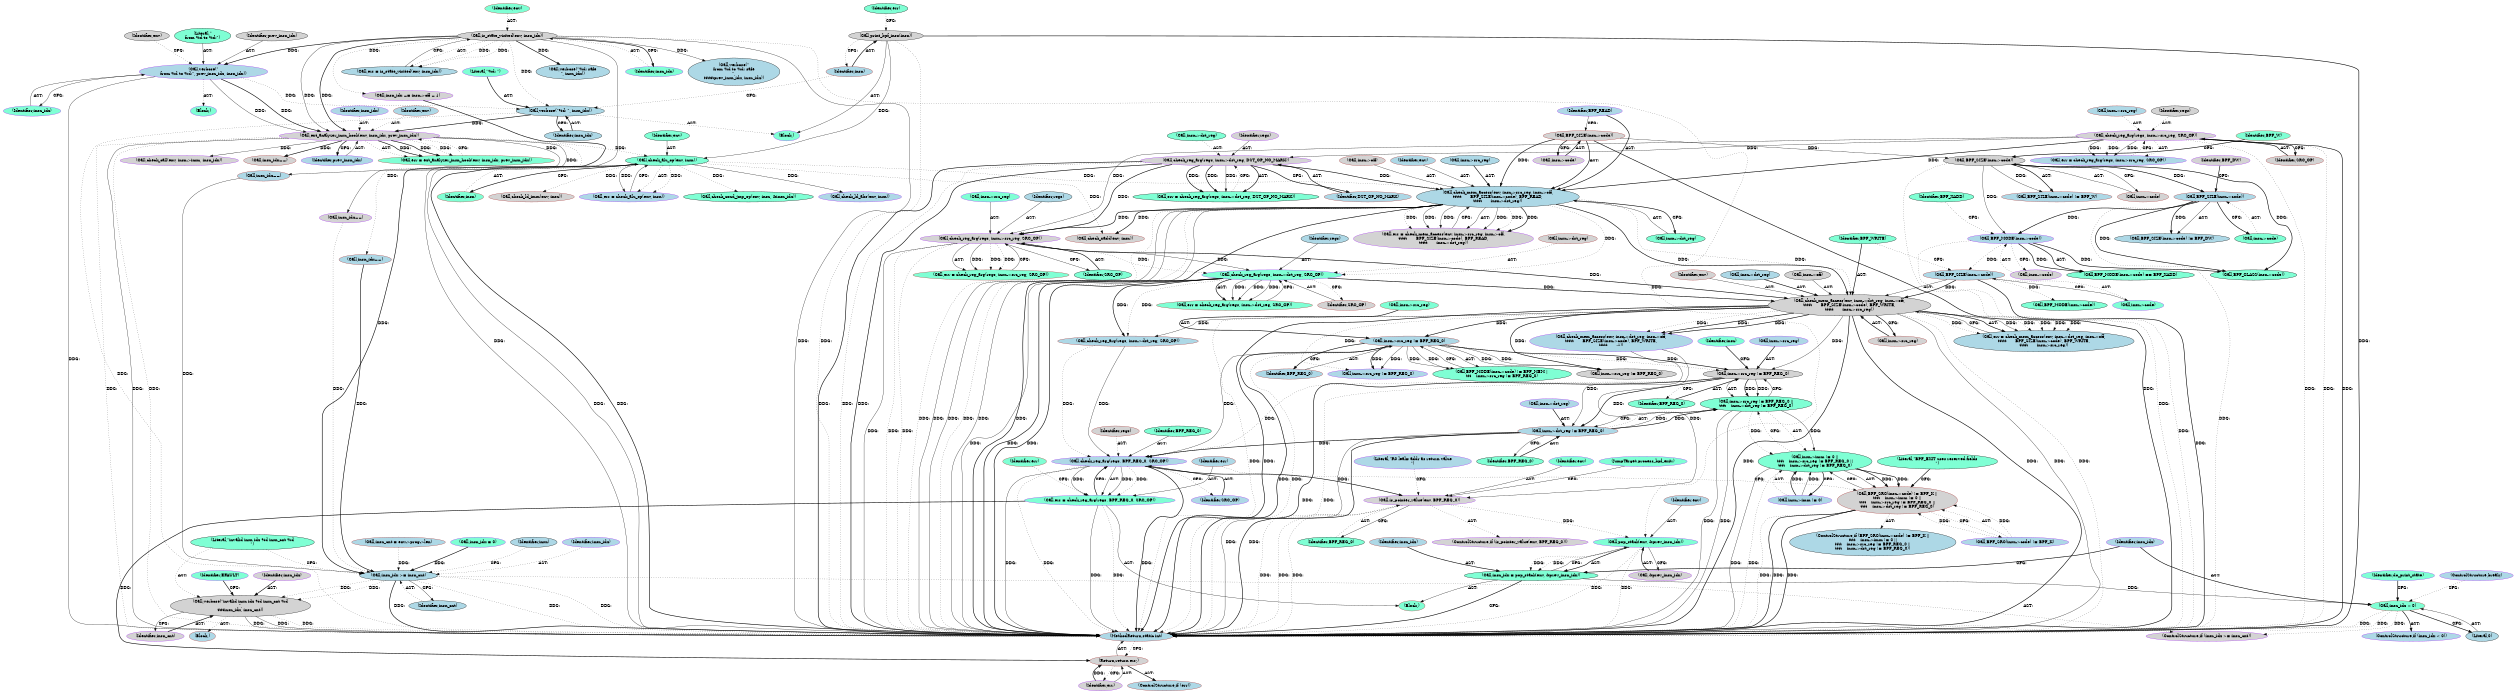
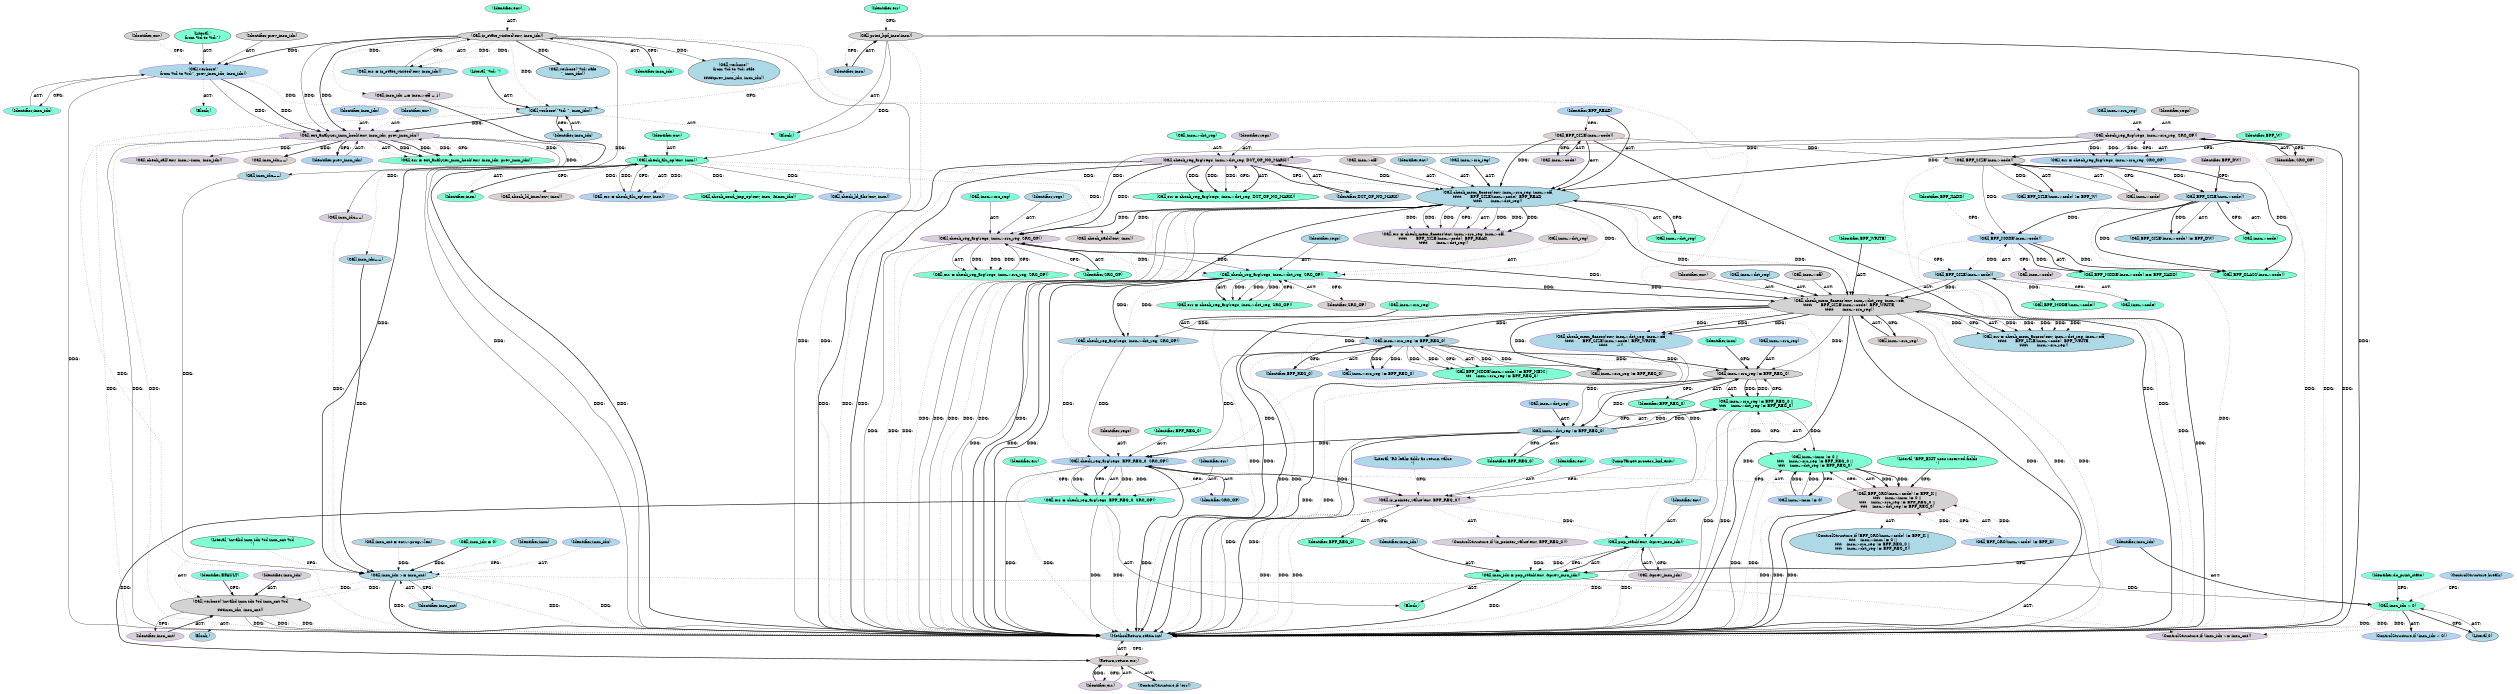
edge "(Identifier,do_print_state)" -> "(Call,insn_idx < 0)": style bold -> solid
edge "(Call,insn_idx = pop_stack(env, &prev_insn_idx))" -> "(MethodReturn,static int)": label "CFG: " -> "DDG: "
